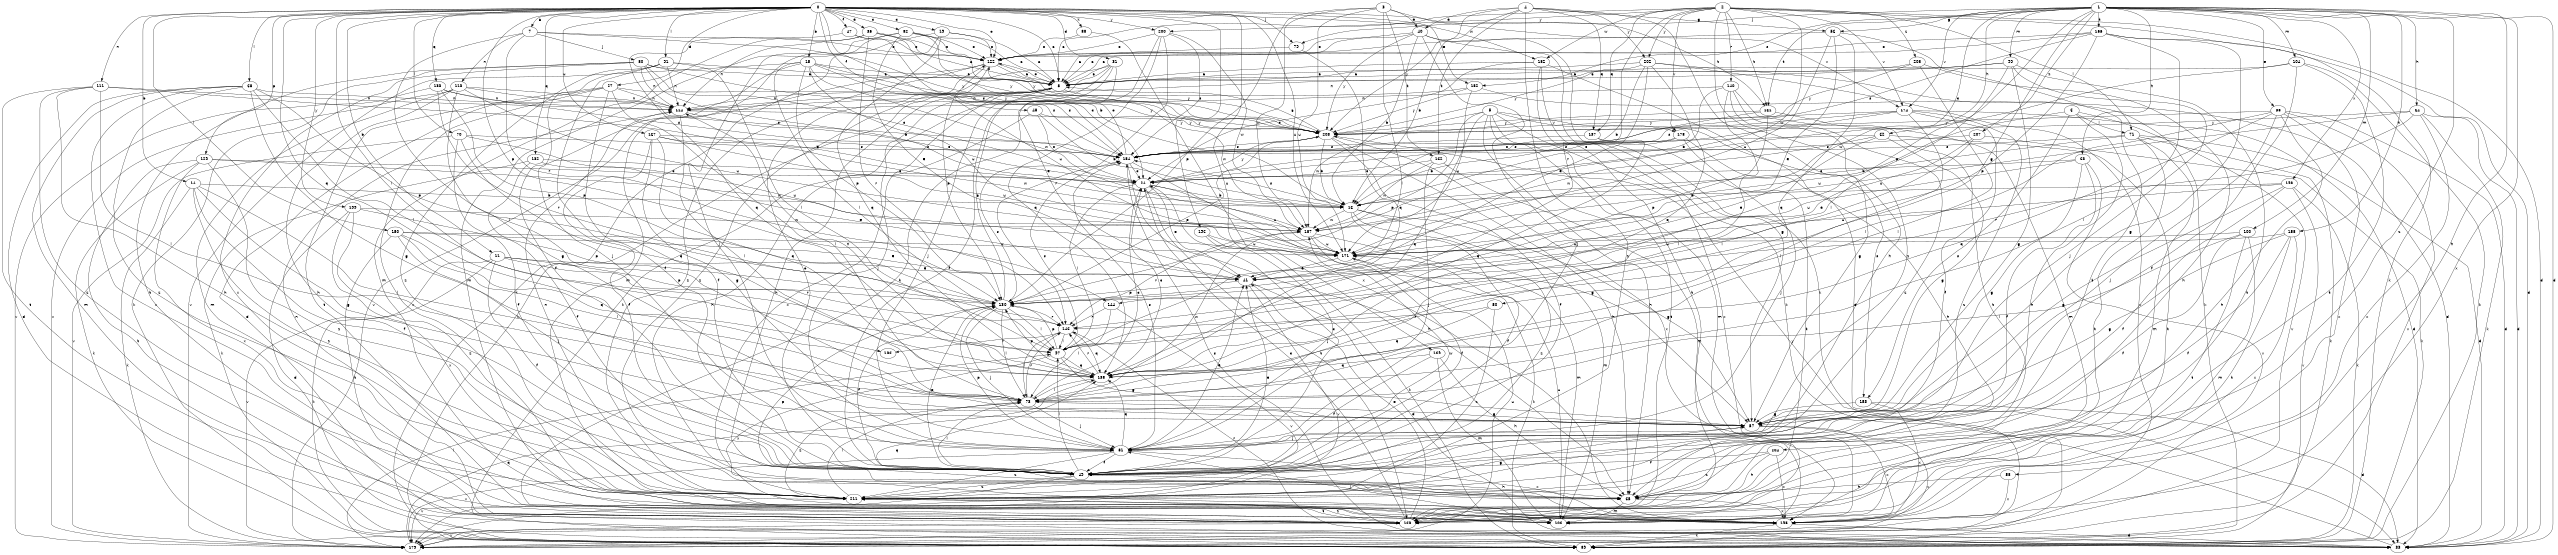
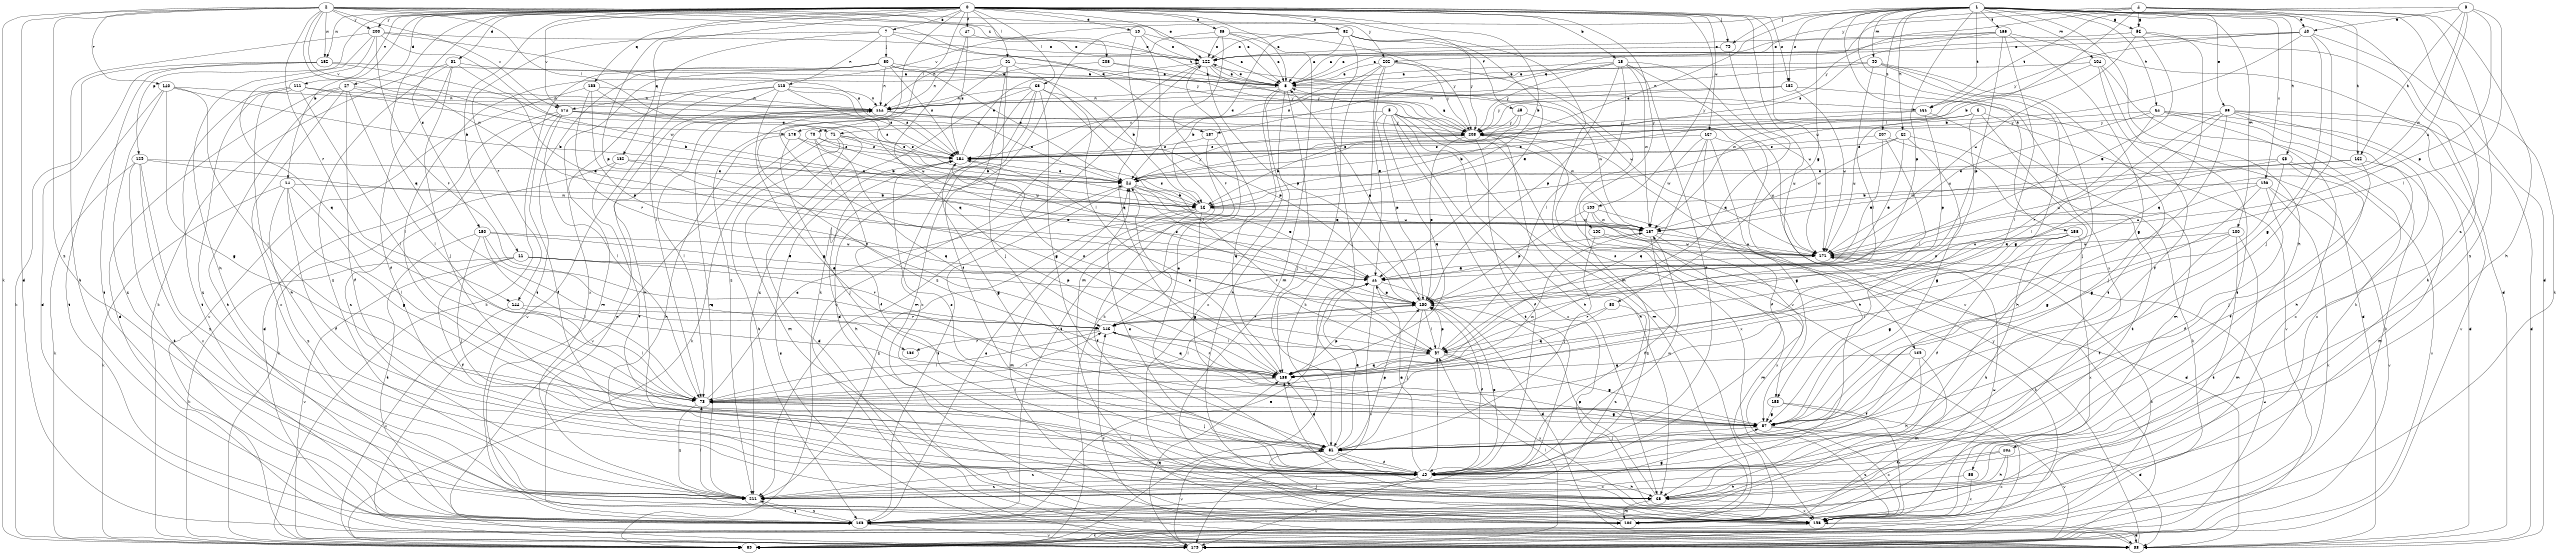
node "88": removed
edge "0" -> "150": label "i" -> "s"
edge "208" -> "65": now "200" -> "65"
